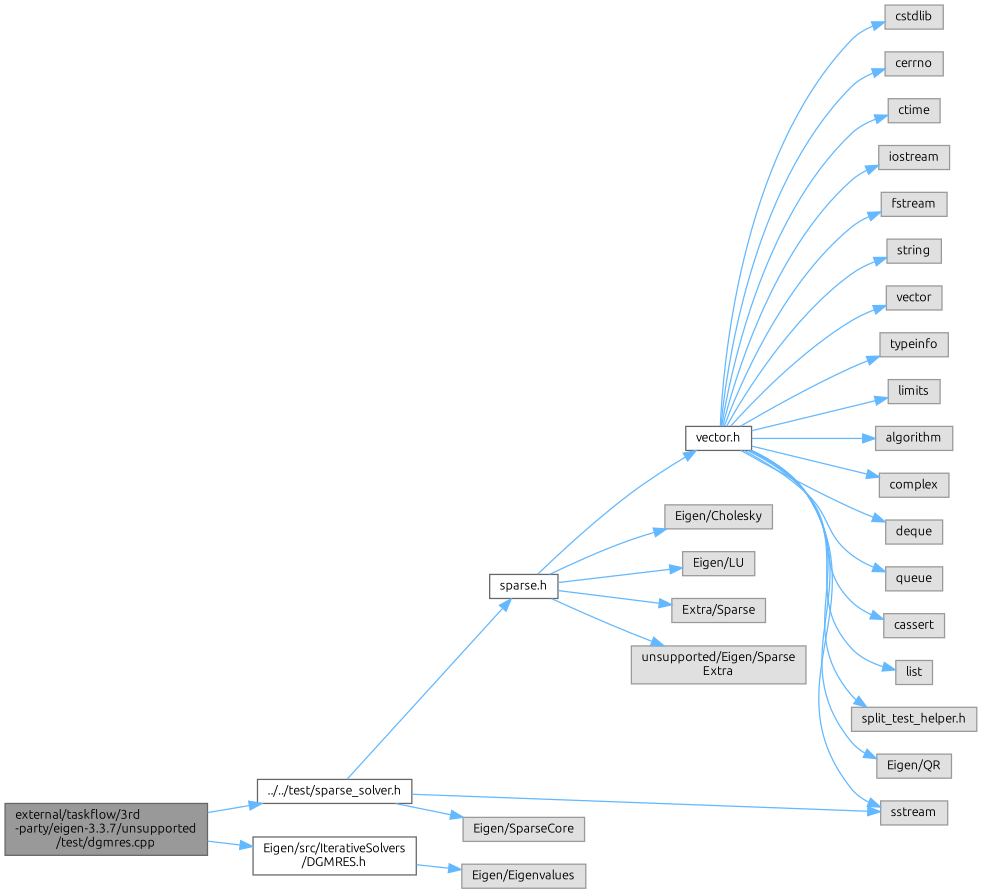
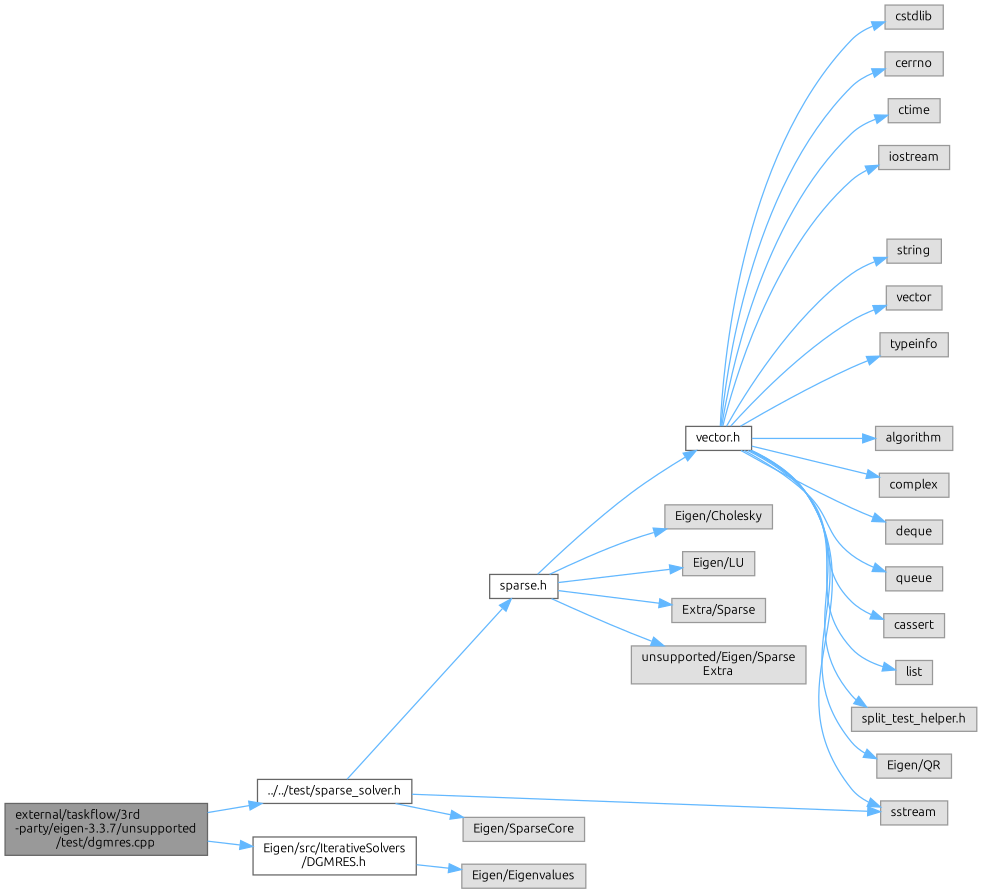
node "fstream": removed
node "limits": removed
